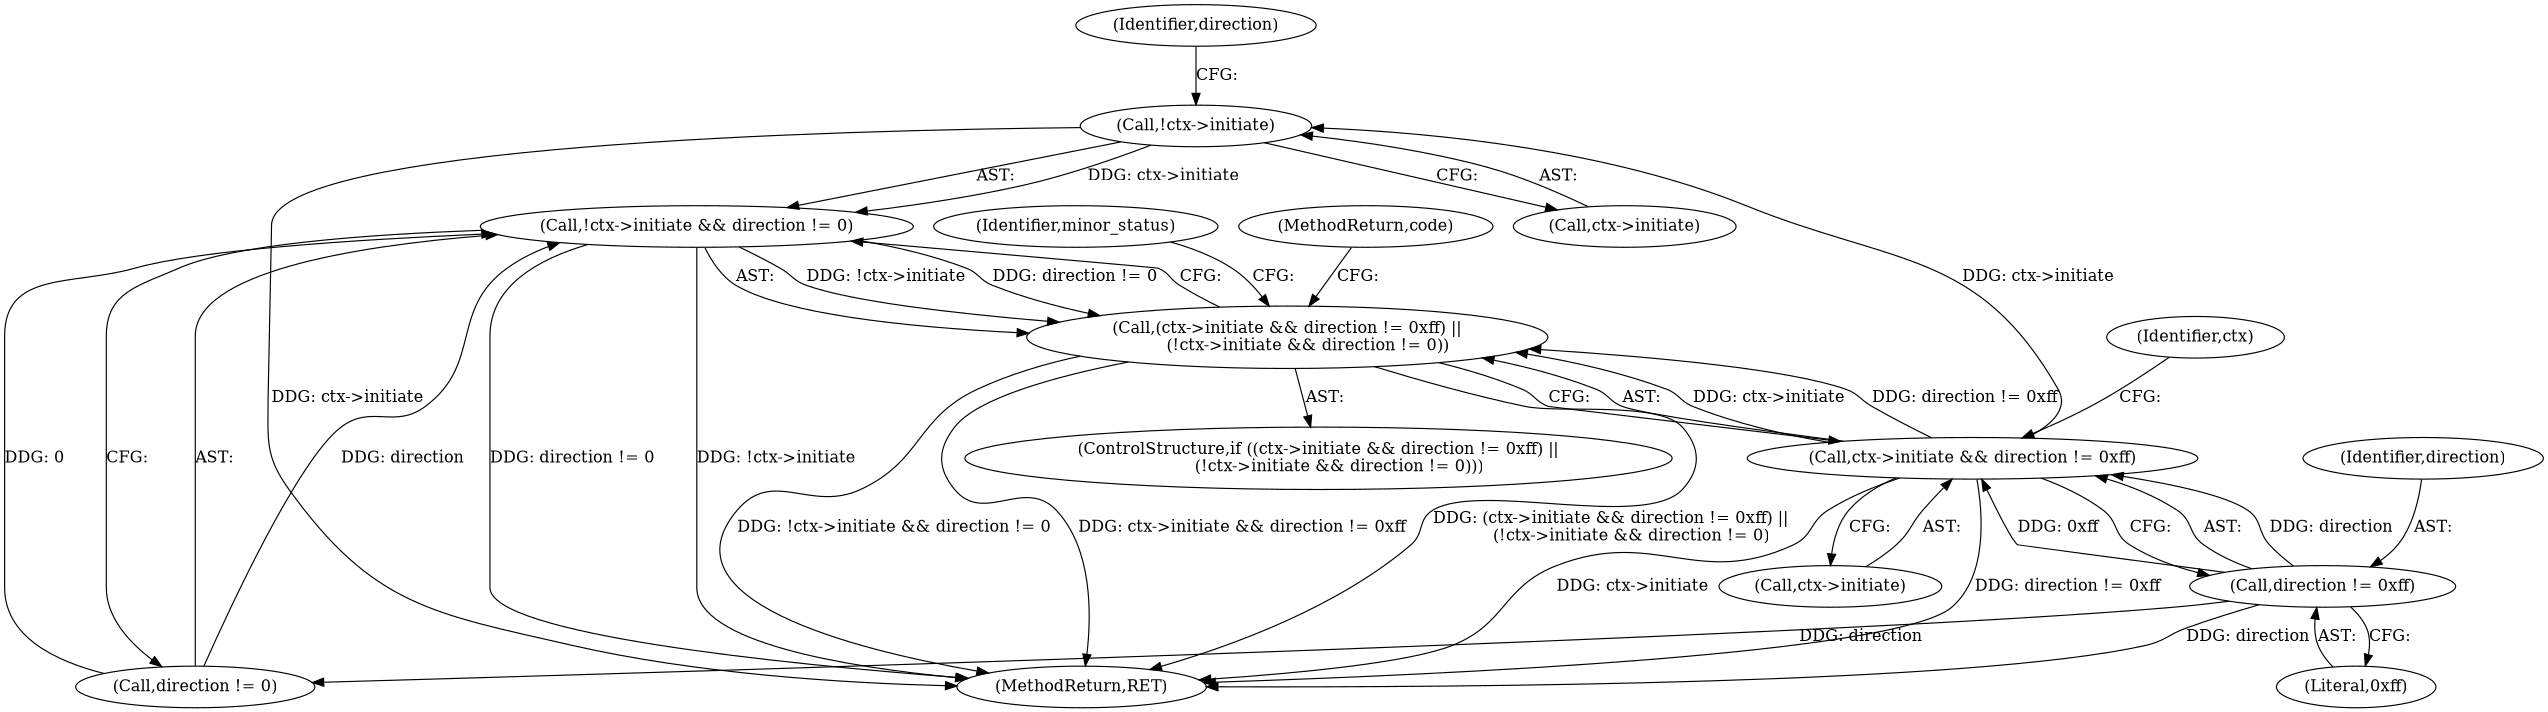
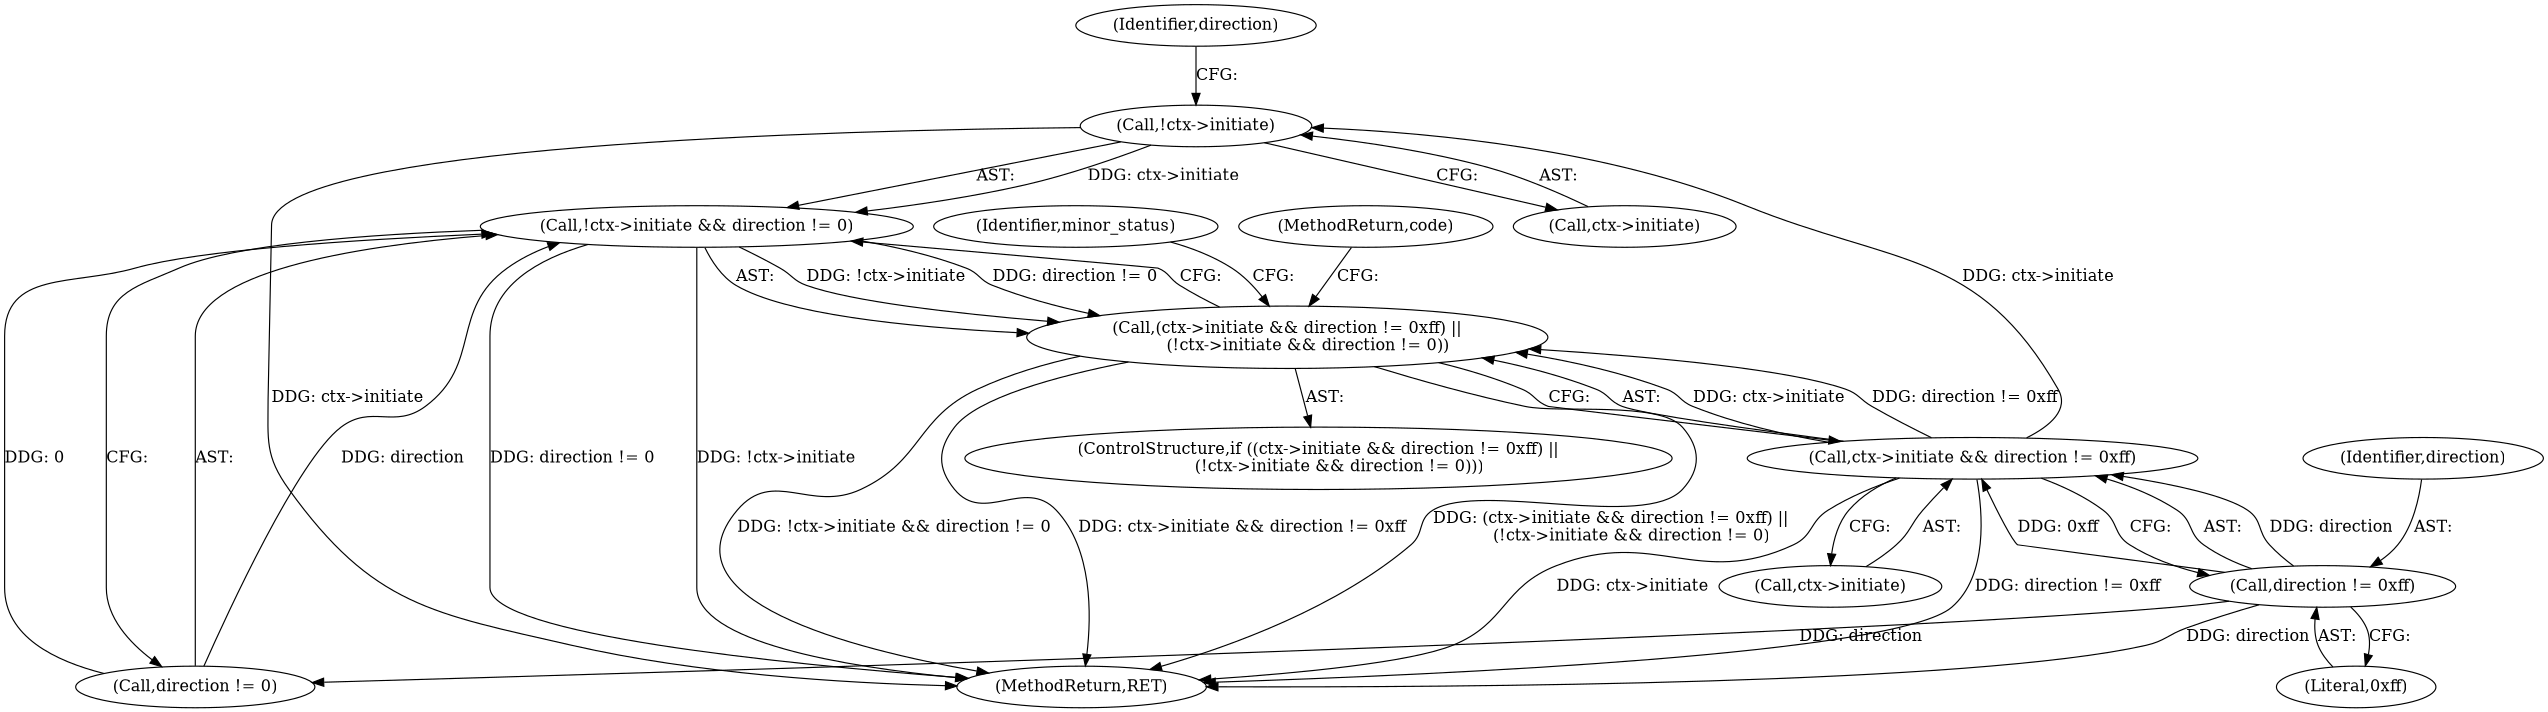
node "(Identifier,ctx)": removed
